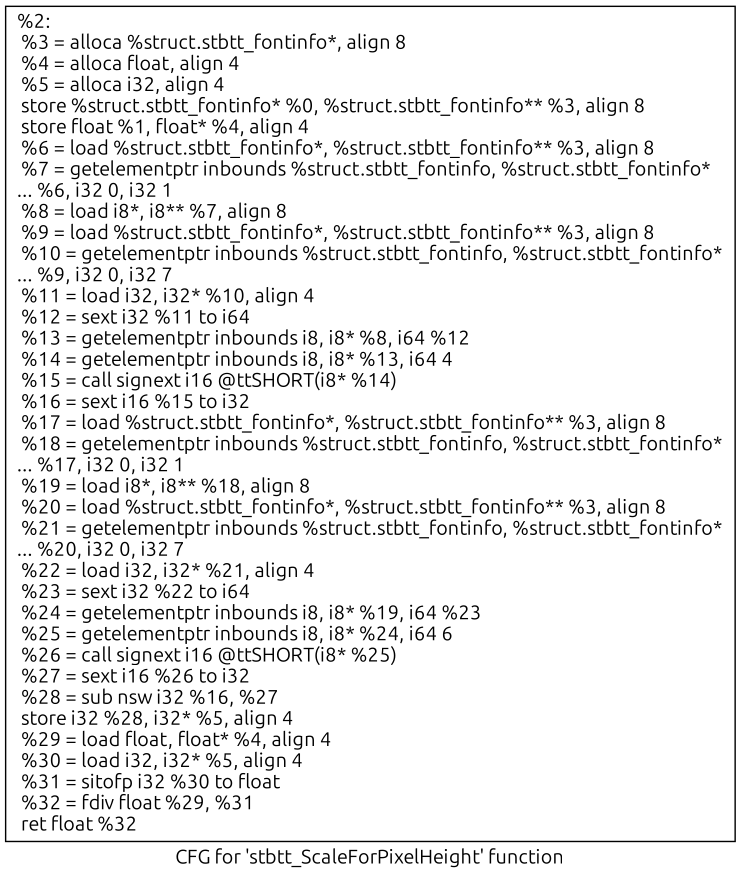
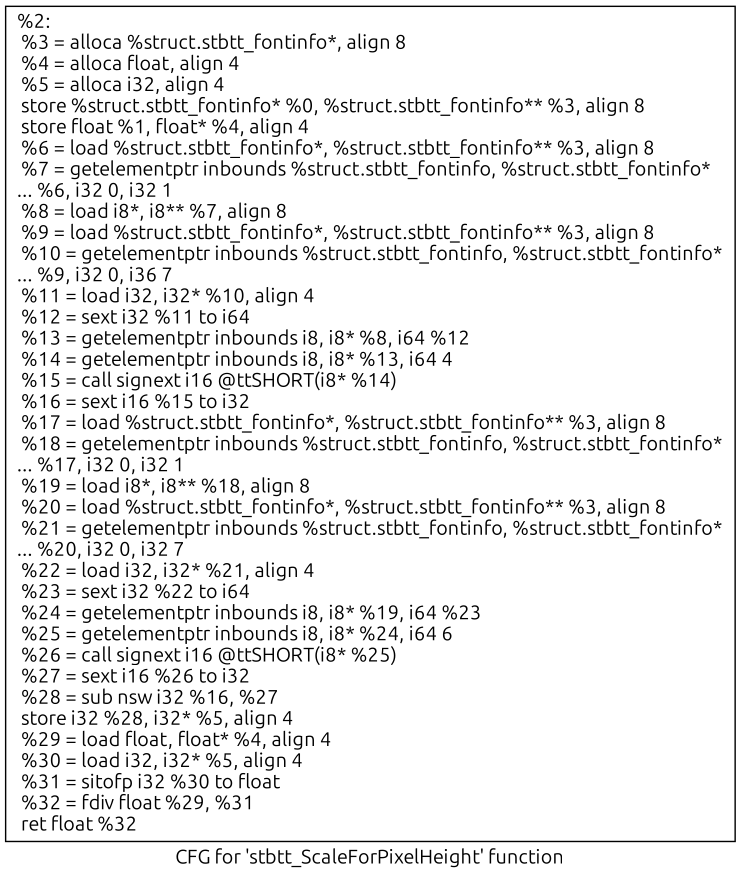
node "%2:": text "... %9, i32 0, i32 7" -> "... %9, i32 0, i36 7"
